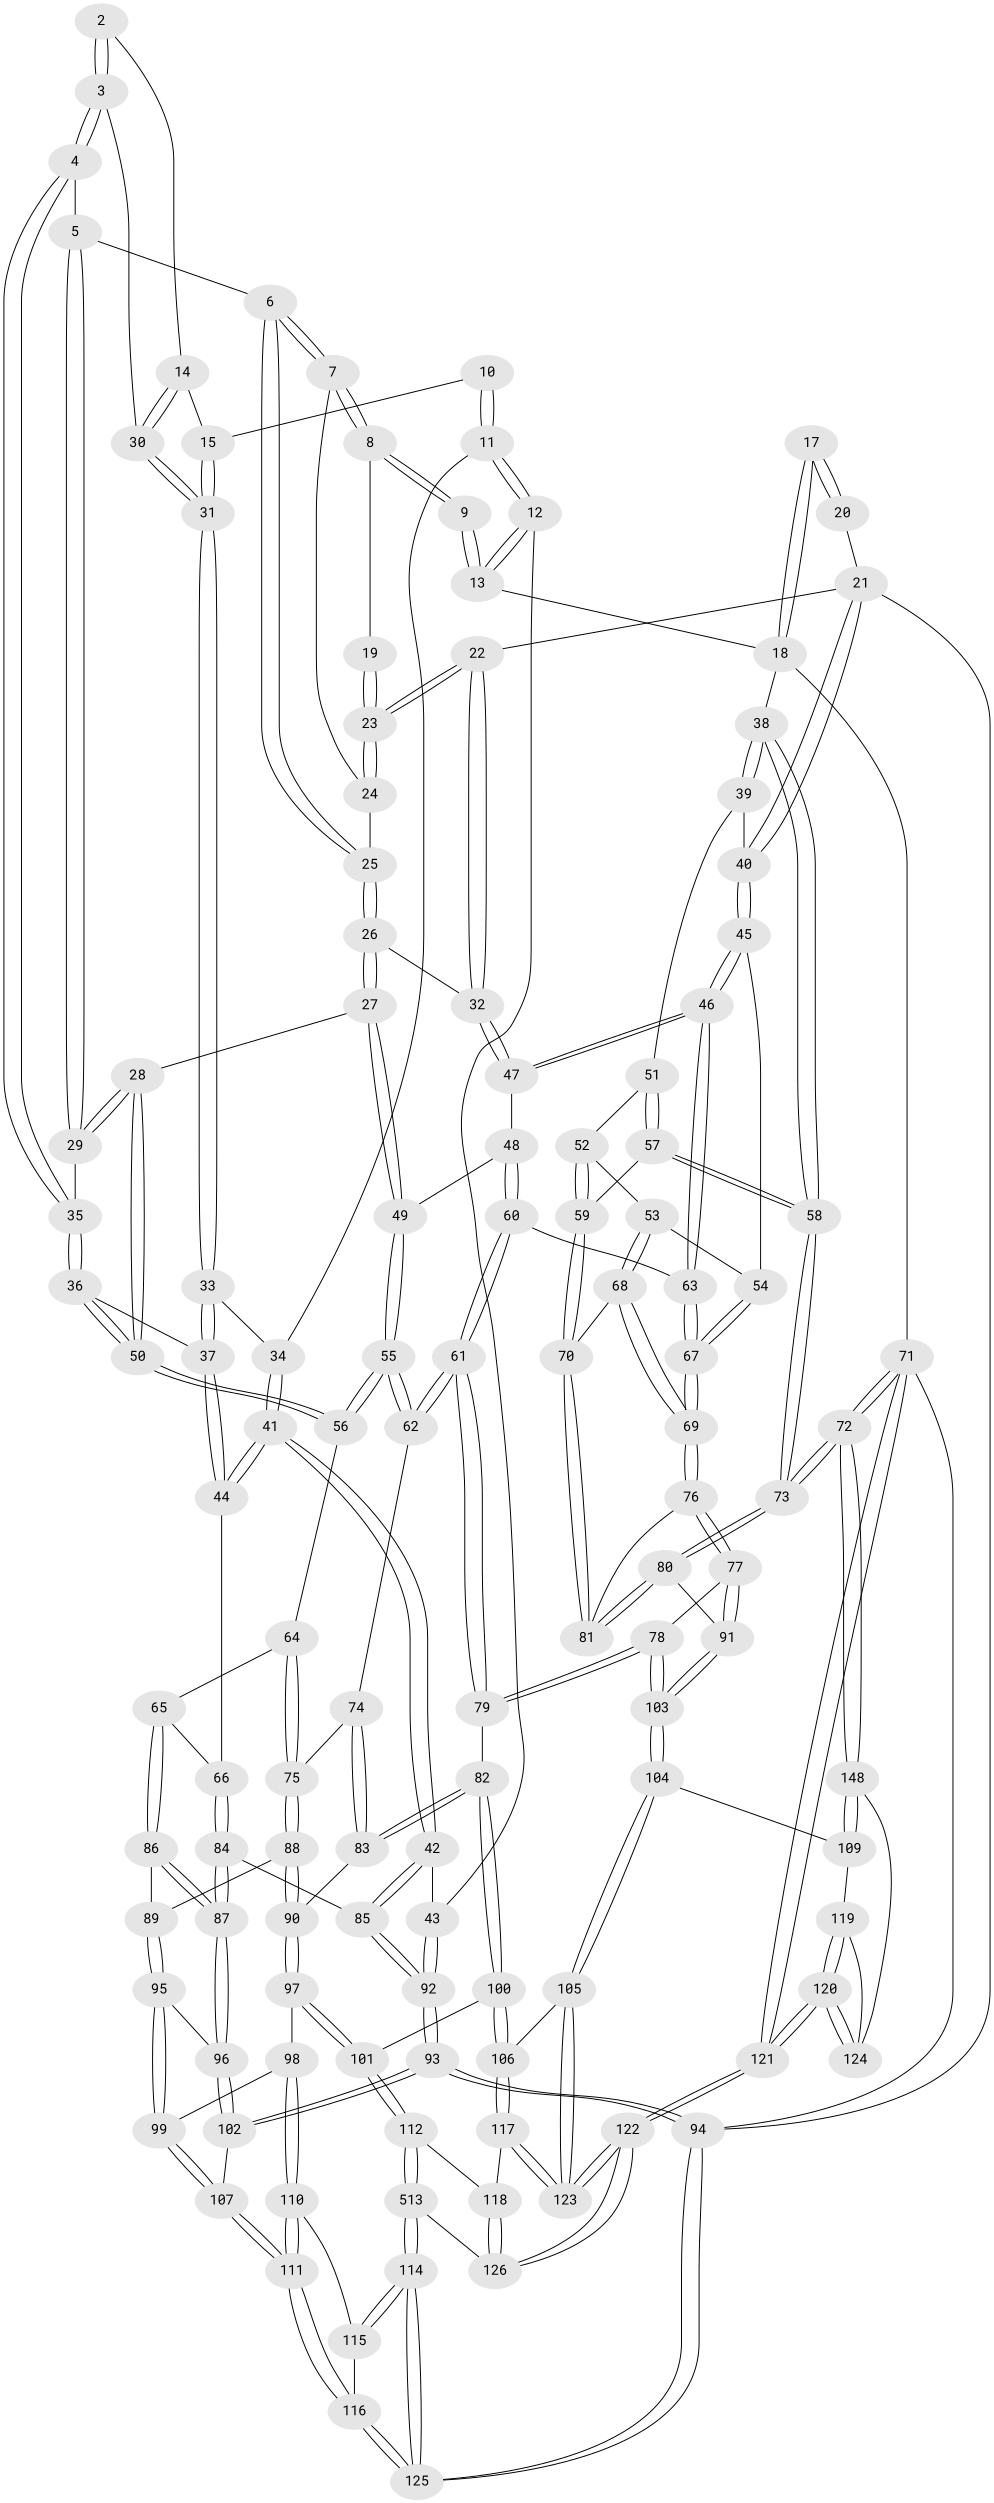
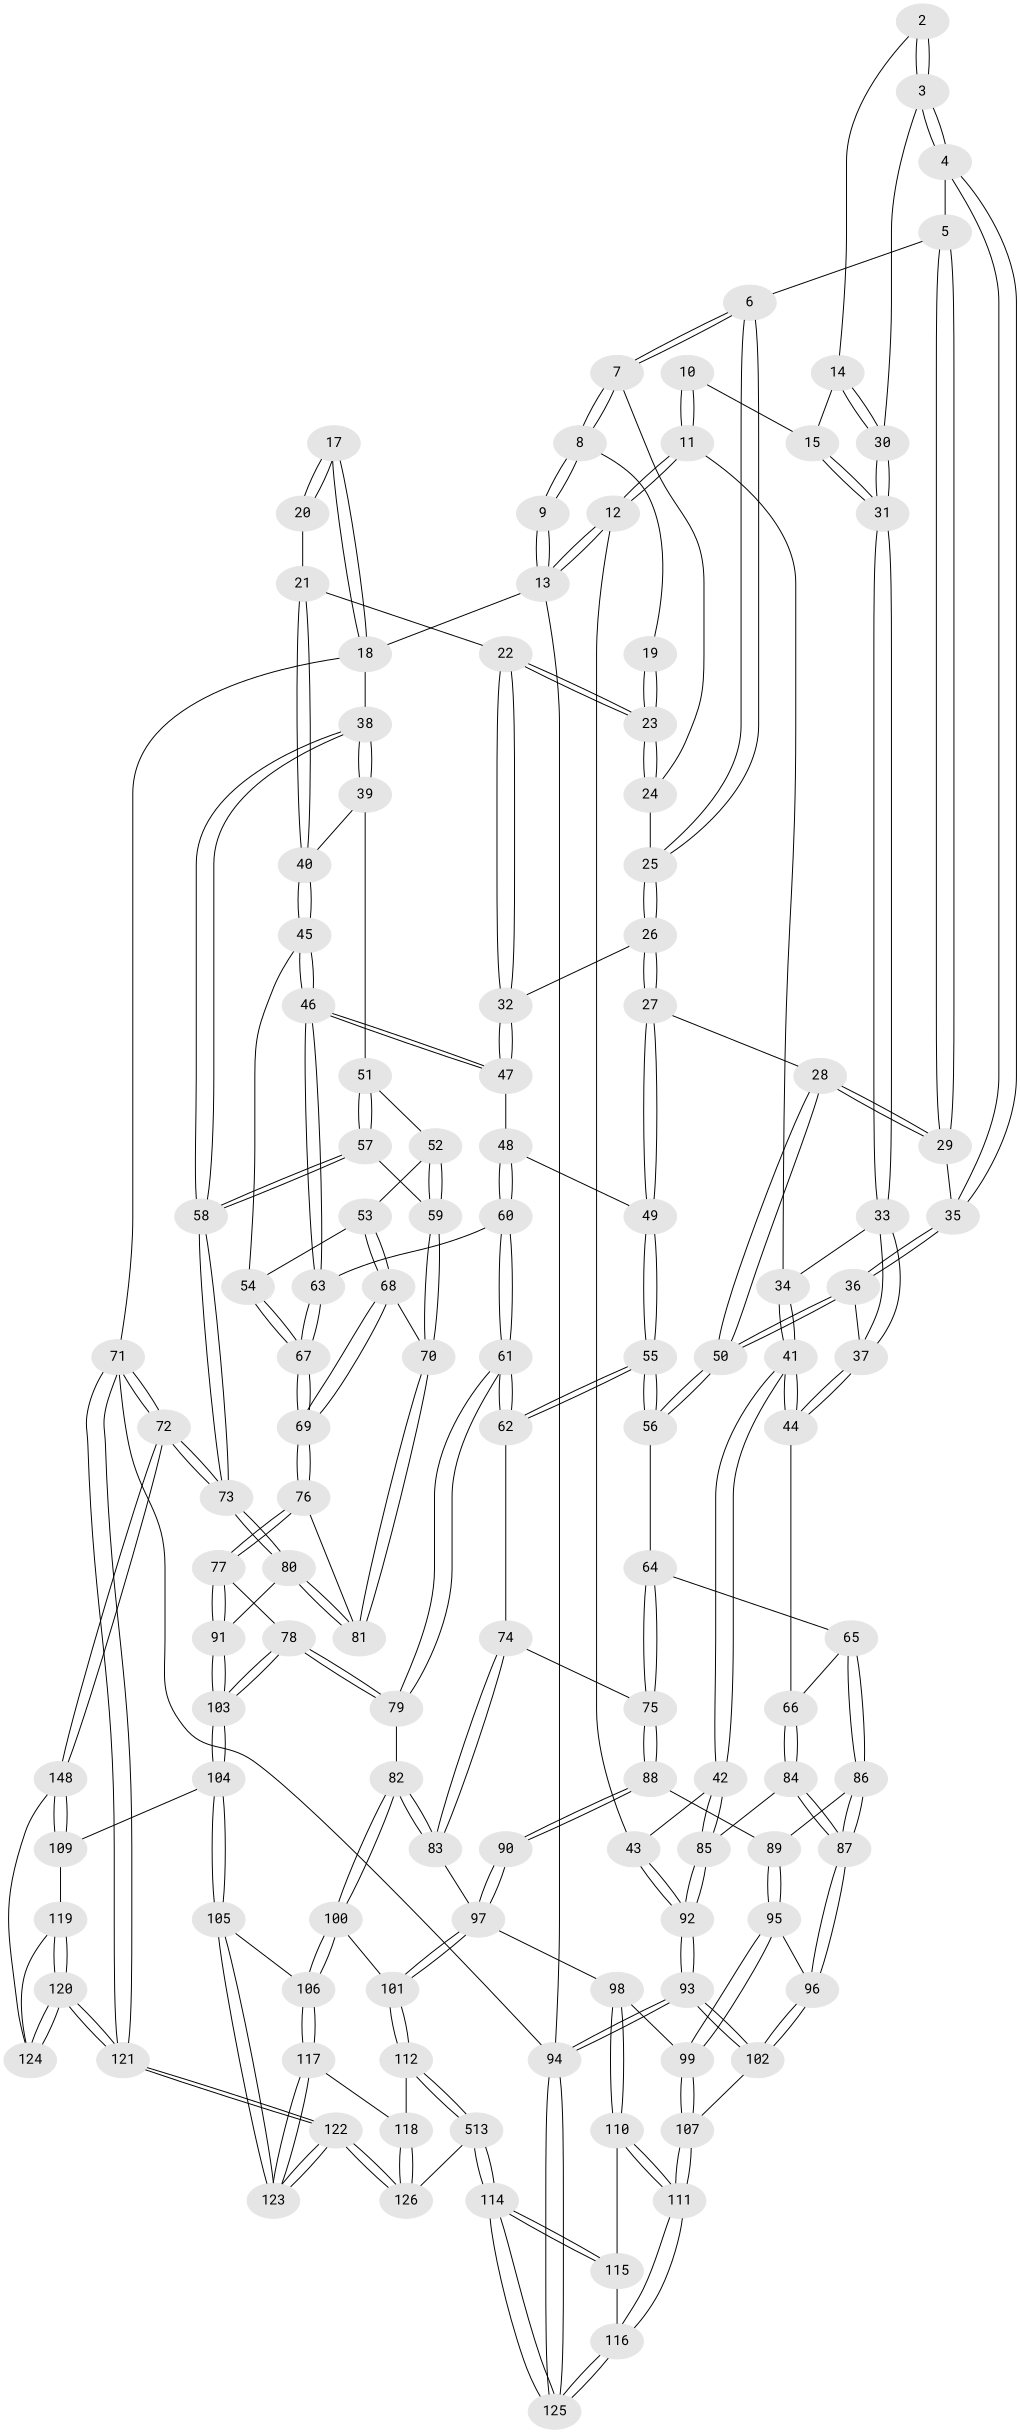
edge "21" -- "94": now "13" -- "94"
edge "83" -- "90": now "83" -- "97"
